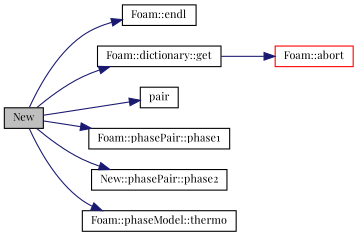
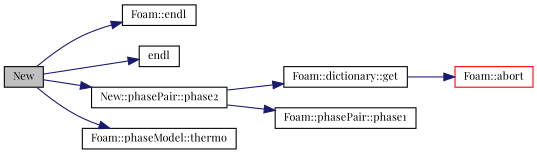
edge "New" -> "Foam::dictionary::get": now "New::phasePair::phase2" -> "Foam::dictionary::get"
node "pair": label "pair" -> "endl"
edge "New" -> "Foam::phasePair::phase1": now "New::phasePair::phase2" -> "Foam::phasePair::phase1"
